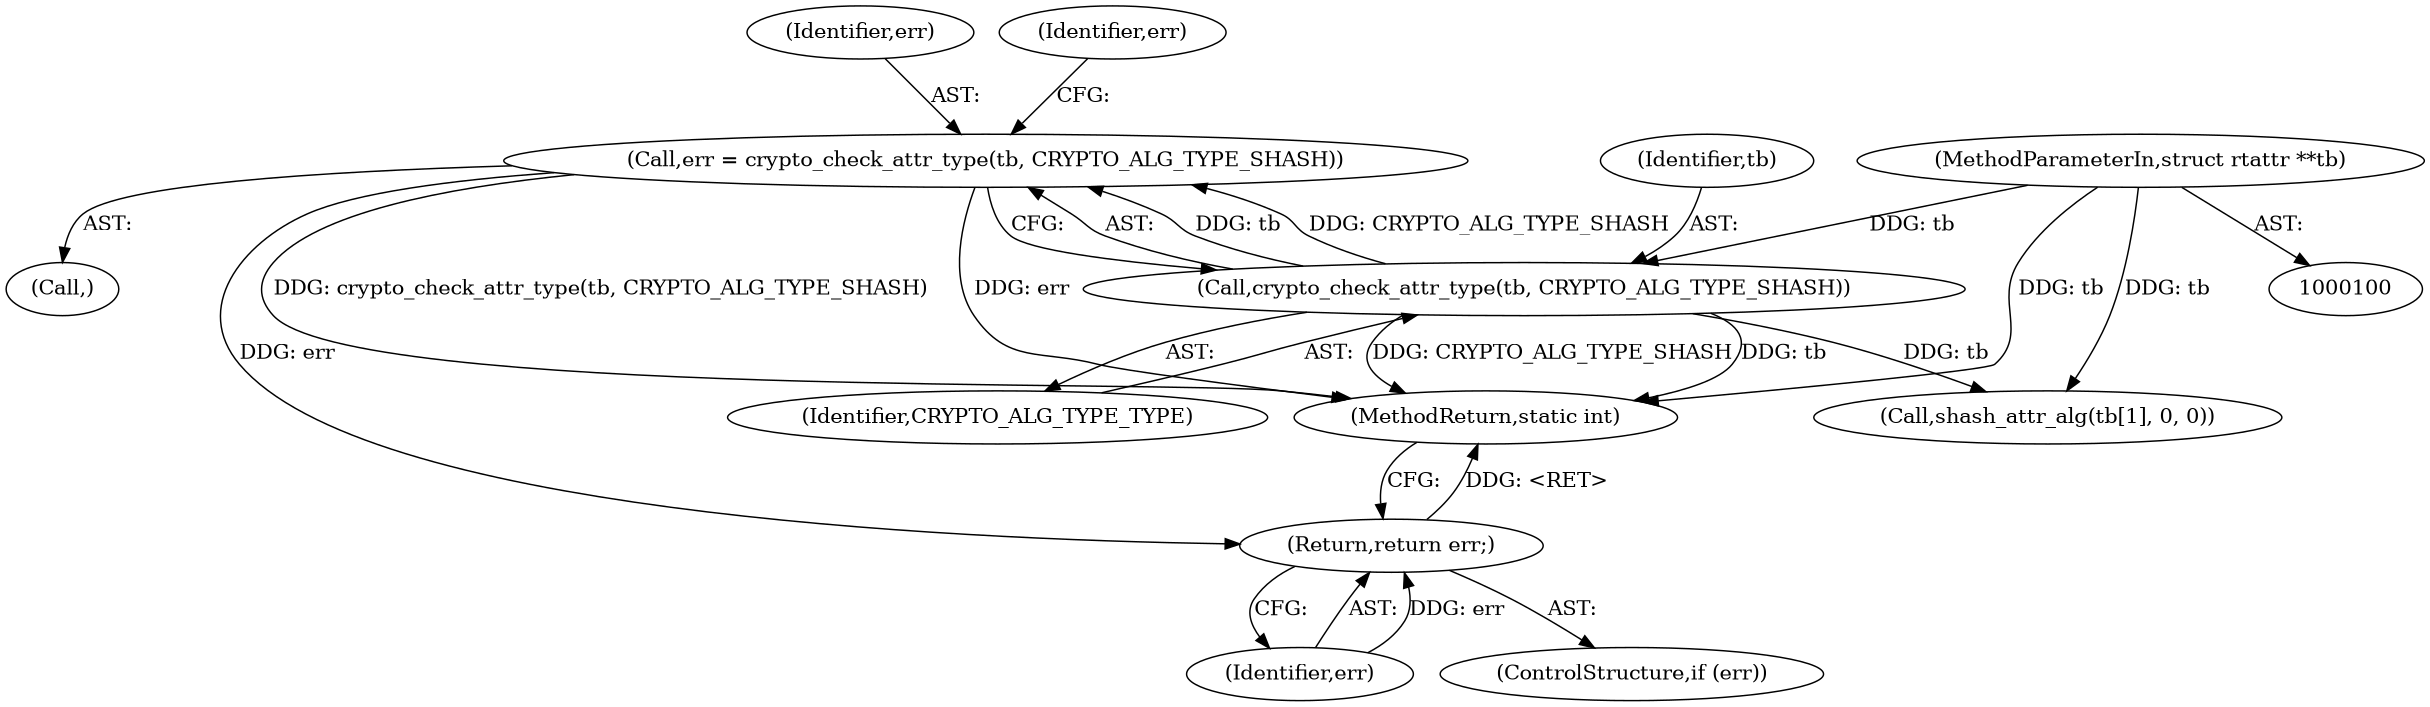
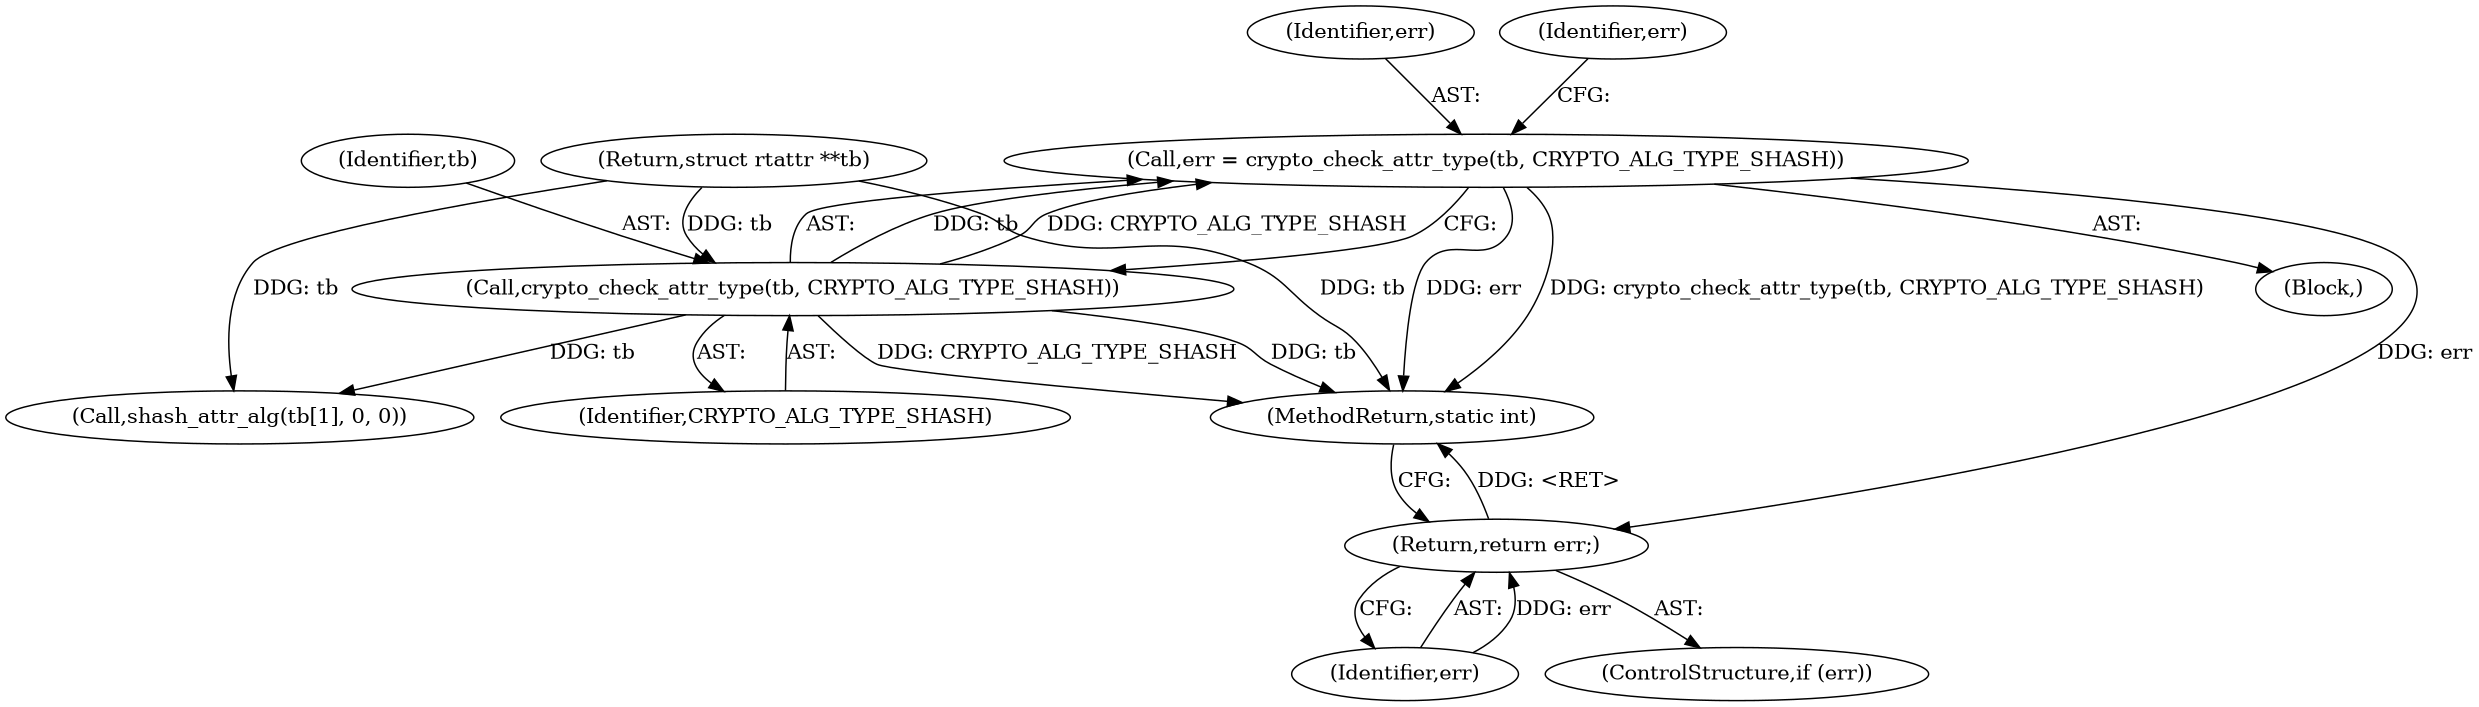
node "(MethodParameterIn,struct rtattr **tb)": label "(MethodParameterIn,struct rtattr **tb)" -> "(Return,struct rtattr **tb)"
node "(Call,)": label "(Call,)" -> "(Block,)"
node "1000100": removed
node "(Identifier,CRYPTO_ALG_TYPE_TYPE)": label "(Identifier,CRYPTO_ALG_TYPE_TYPE)" -> "(Identifier,CRYPTO_ALG_TYPE_SHASH)"
